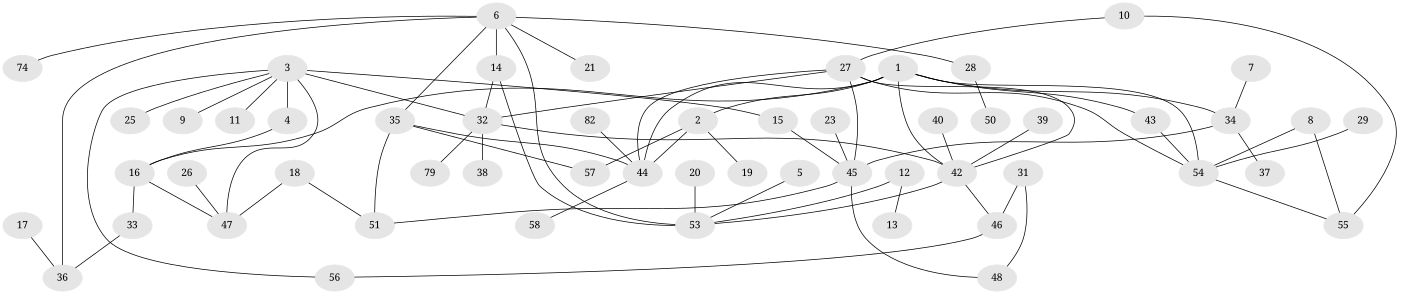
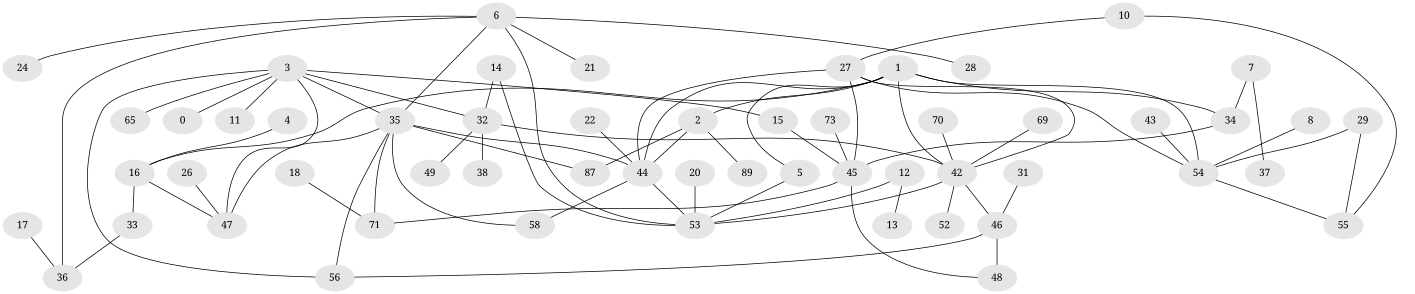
edge "6" -- "14": removed
node "74": label "74" -> "24"
edge "3" -- "4": now "3" -- "35"
edge "1" -- "43": now "1" -- "5"
edge "27" -- "32": removed
node "25": label "25" -> "65"
node "9": label "9" -> "0"
node "82": label "82" -> "22"
node "23": label "23" -> "73"
node "40": label "40" -> "70"
node "50": removed
node "39": label "39" -> "69"
edge "34" -- "37": now "7" -- "37"
node "79": label "79" -> "49"
node "57": label "57" -> "87"
node "19": label "19" -> "89"
edge "8" -- "55": now "29" -- "55"
edge "35" -- "56": added
edge "18" -- "47": now "35" -- "47"
edge "44" -- "53": added
edge "35" -- "58": added
node "51": label "51" -> "71"
node "52": added
edge "31" -- "48": now "46" -- "48"
